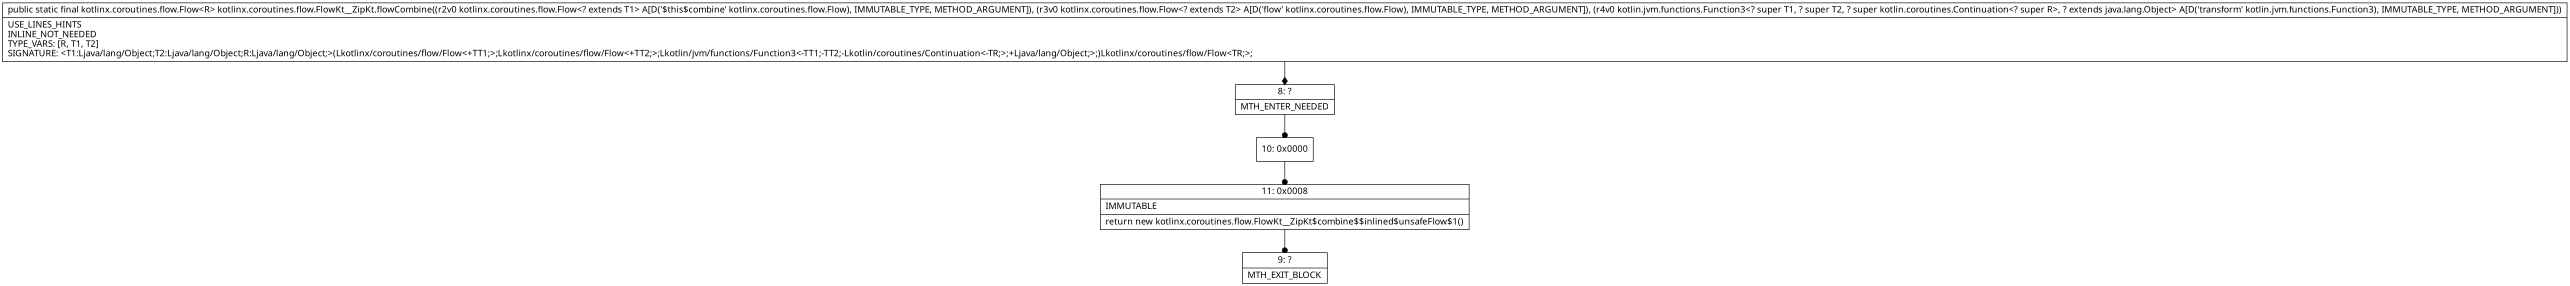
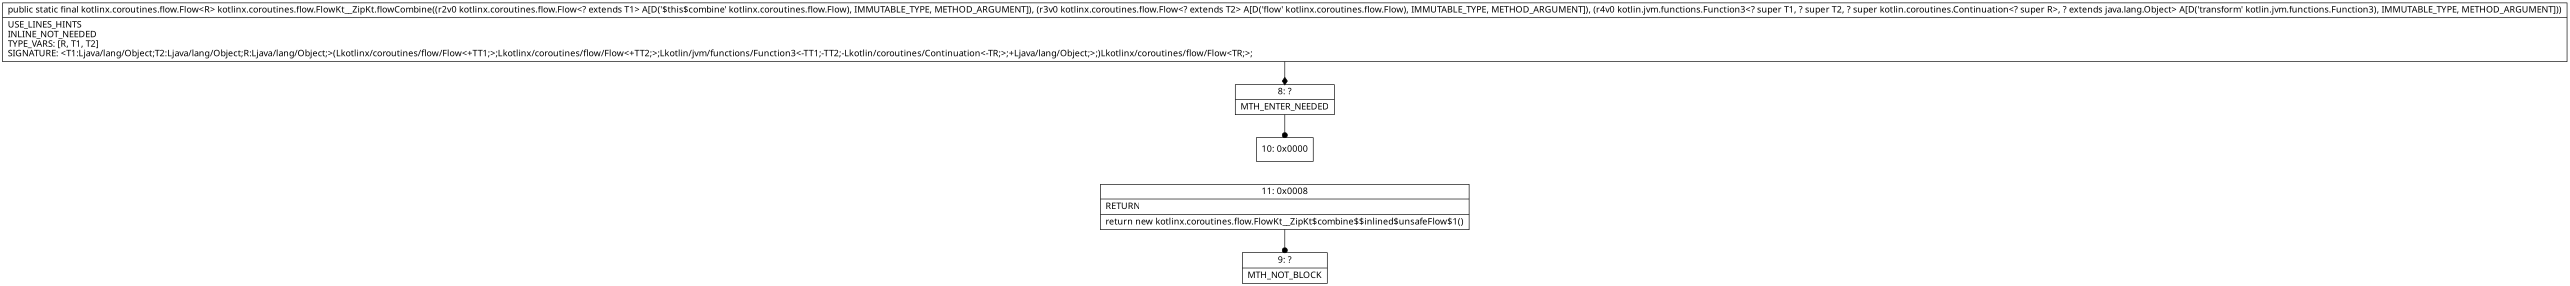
edge "10: 0x0000" -> "11: 0x0008": removed
node "11: 0x0008": text "IMMUTABLE" -> "RETURN"
node "9: ?": text "MTH_EXIT_BLOCK" -> "MTH_NOT_BLOCK"
